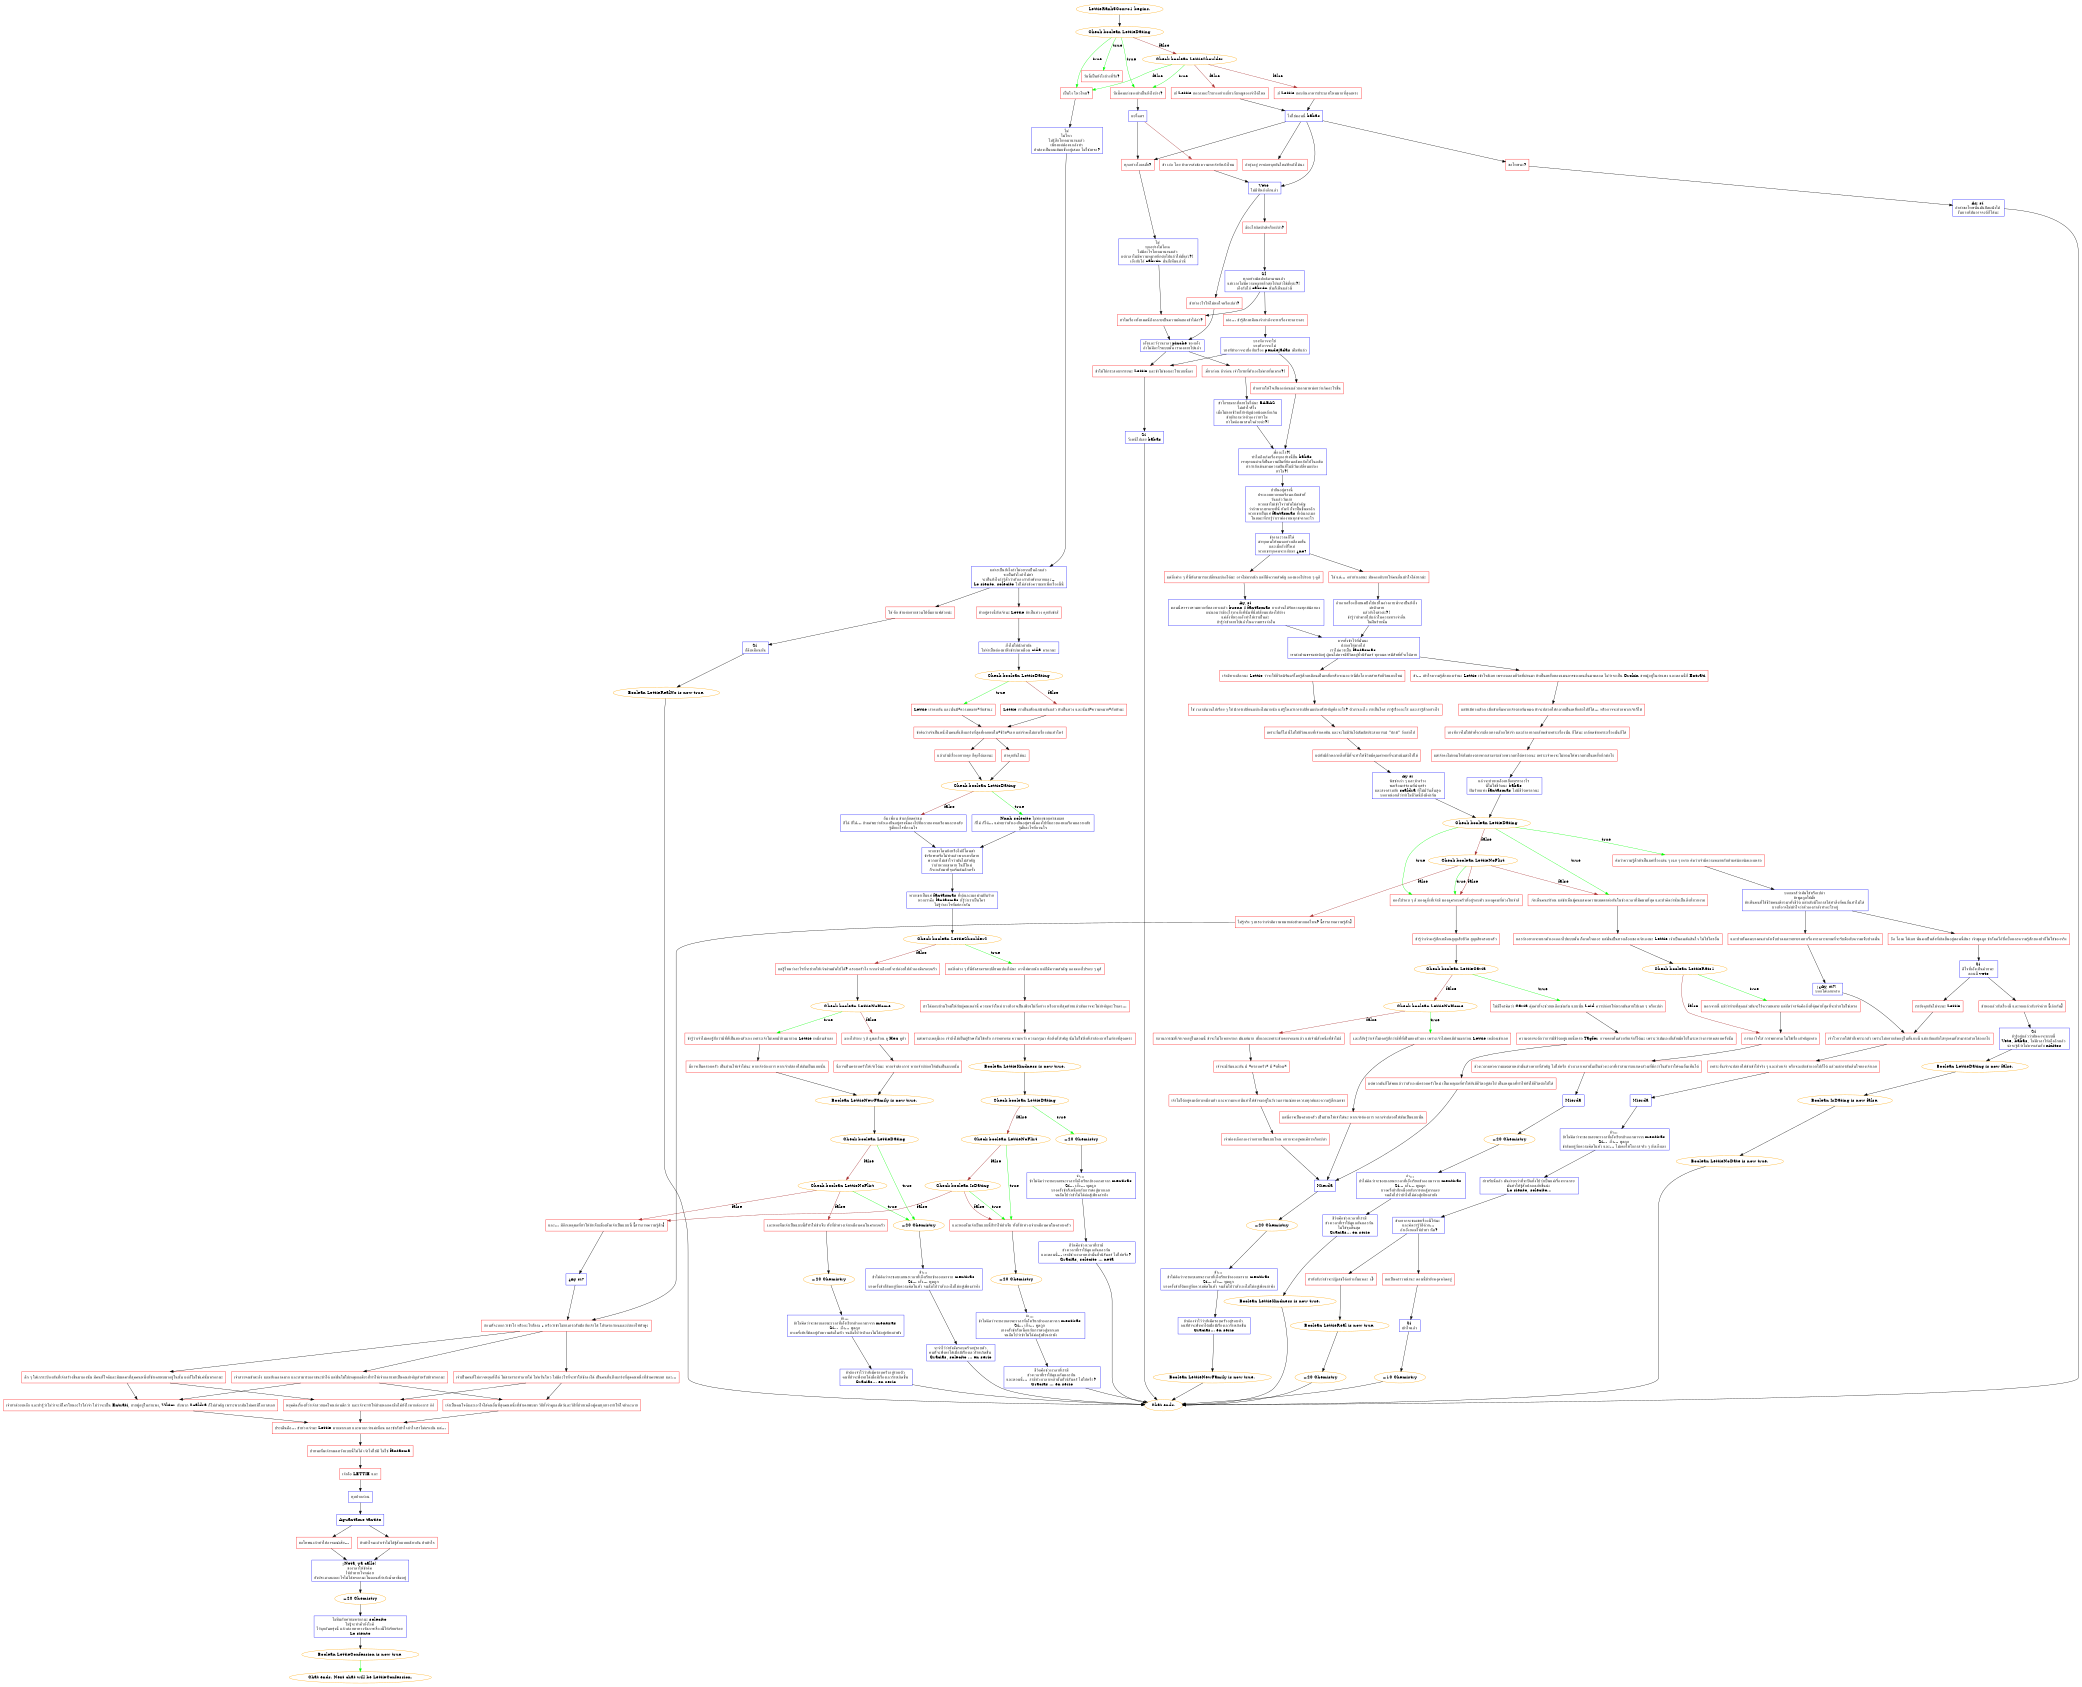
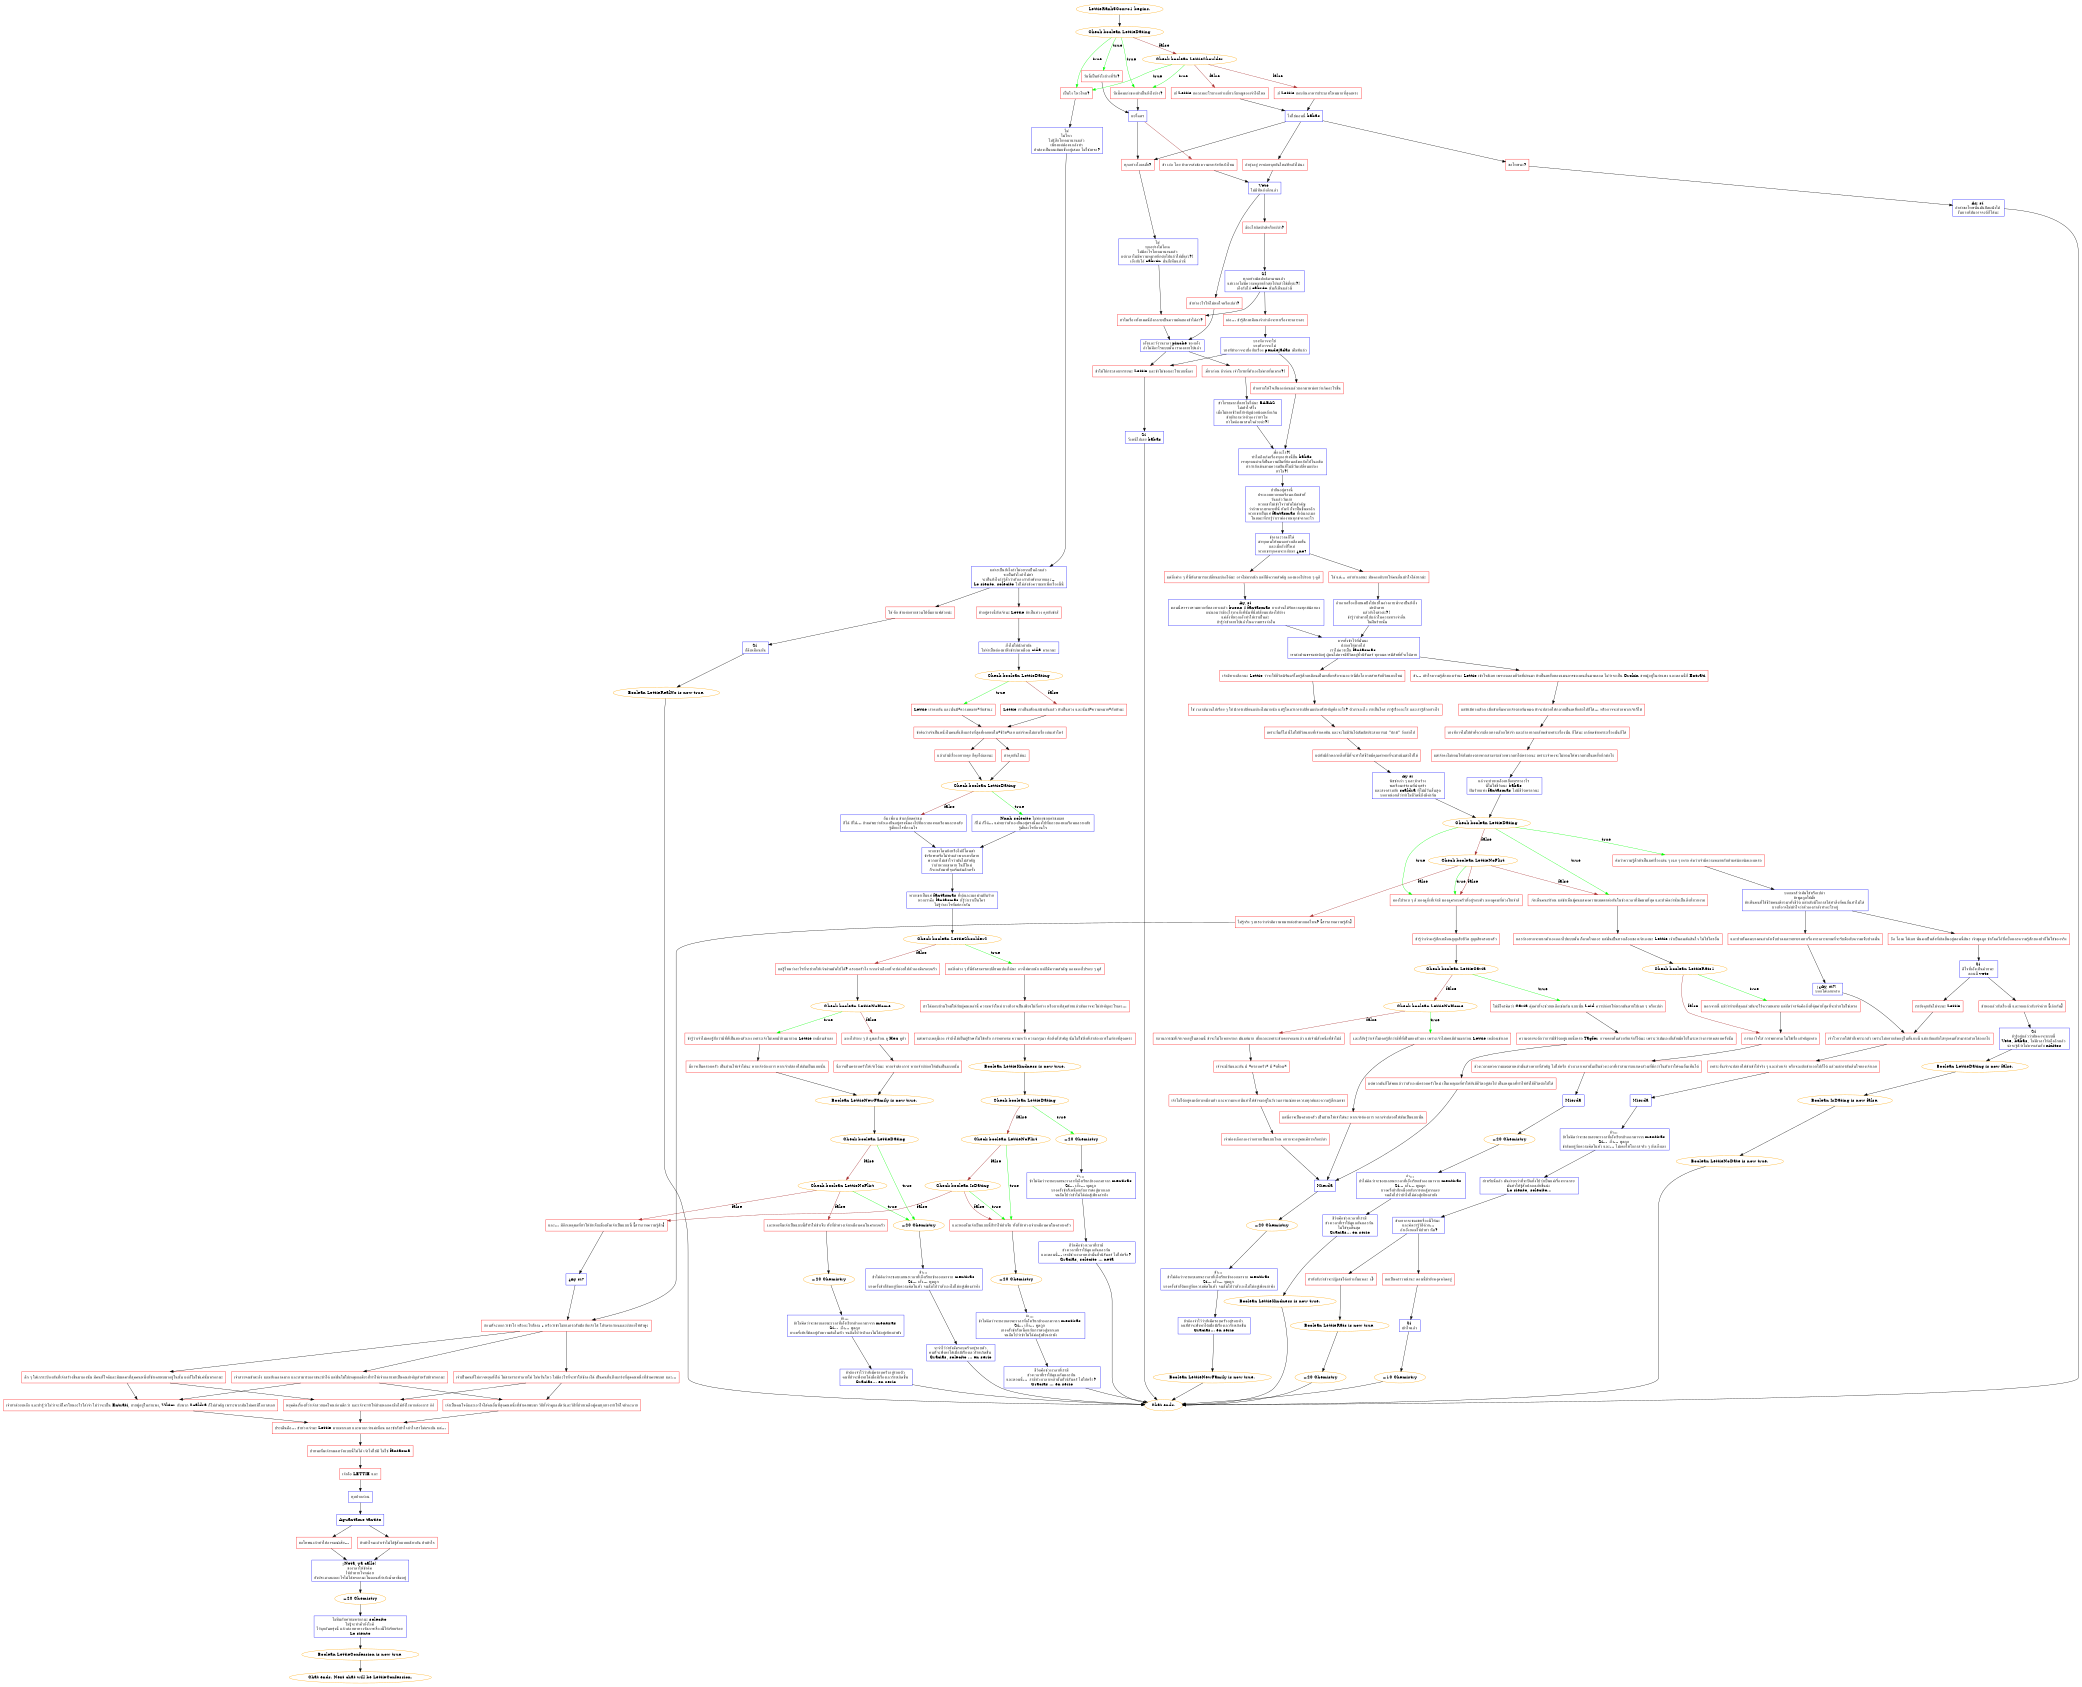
edge "Check boolean LettieShoulder" -> "เป็นไง ไหวไหม?": label "false" -> "true"
edge "วันนี้เป็นยังไงบ้างที่รัก?" -> "แย่โคตร": added
edge "ไม่ใช่ตอนนี้ babas" -> "Vete ไม่มีทีหลังอีกแล้ว": now "ถ้ายุ่งอยู่ เราค่อยคุยกันใหม่ทีหลังได้นะ" -> "Vete ไม่มีทีหลังอีกแล้ว"
node "Boolean LettieReal is now true.": label "Boolean LettieReal is now true." -> "Boolean LettieRats is now true."
edge "Boolean LettieConfession is now true." -> "Chat ends. Next chat will be LettieConfession.": color green -> black
